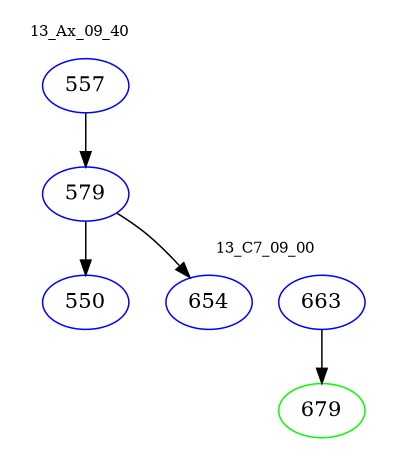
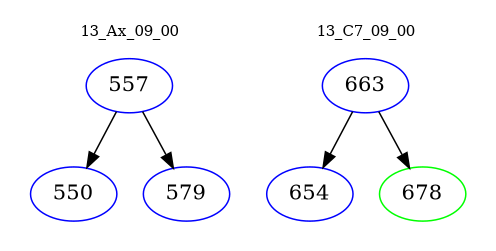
cluster "13_Ax_09_40": label "13_Ax_09_40" -> "13_Ax_09_00"
edge "579" -> "550": now "557" -> "550"
edge "579" -> "654": now "663" -> "654"
node "679": label "679" -> "678"
